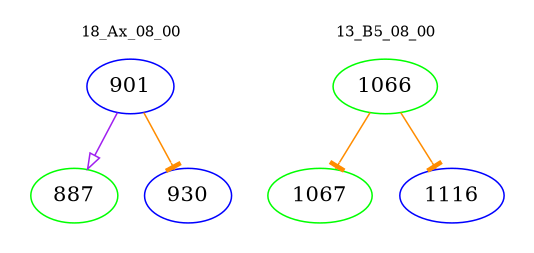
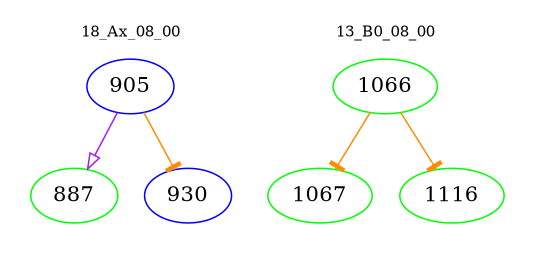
cluster "13_B5_08_00": label "13_B5_08_00" -> "13_B0_08_00"
node "901": label "901" -> "905"
node "1116": color blue -> green
